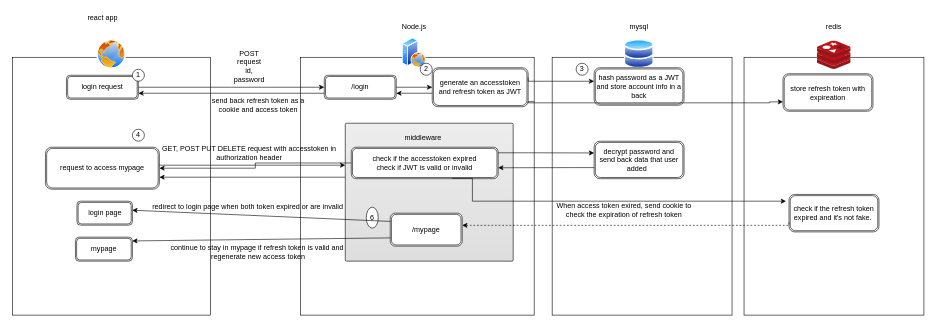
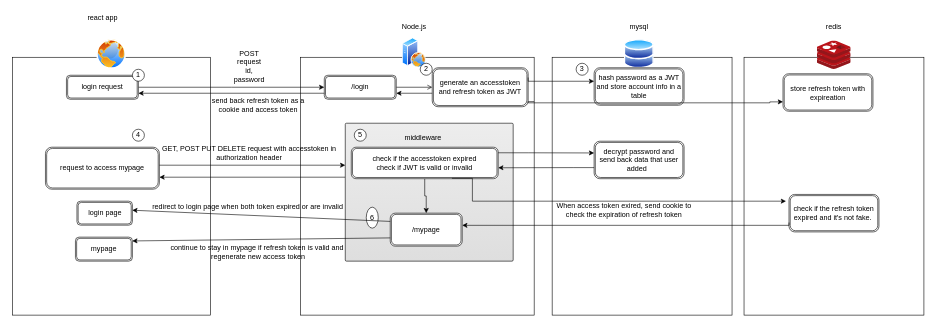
edge "/login" -> "generate an accesstoken and refresh token as JWT": arrowhead classic -> open
node "hash password as a JWT and store account info in a back": label "hash password as a JWT and store account info in a back" -> "hash password as a JWT and store account info in a table"
node "5": added
edge "check if the accesstoken expired check if JWT is valid or invalid" -> "request to access mypage": now "check if the accesstoken expired check if JWT is valid or invalid" -> "/mypage"
edge "check if the refresh token expired and it's not fake." -> "/mypage": style dashed -> solid
